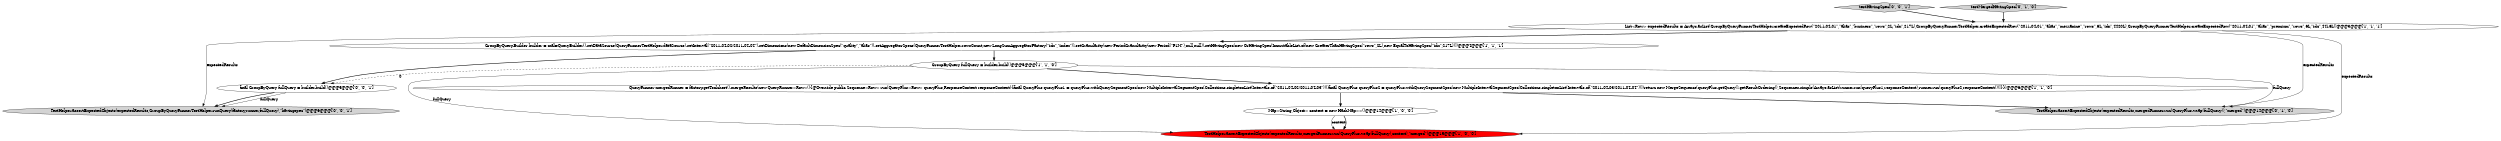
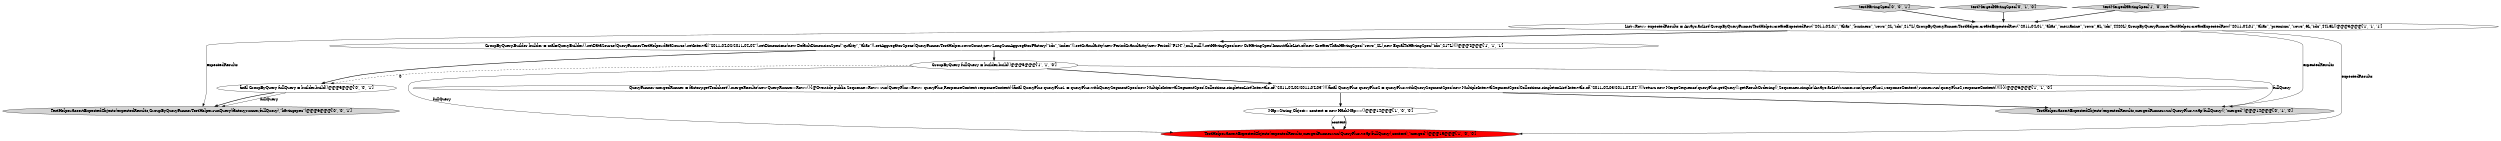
node "testMergedHavingSpec['1', '0', '0']": added
